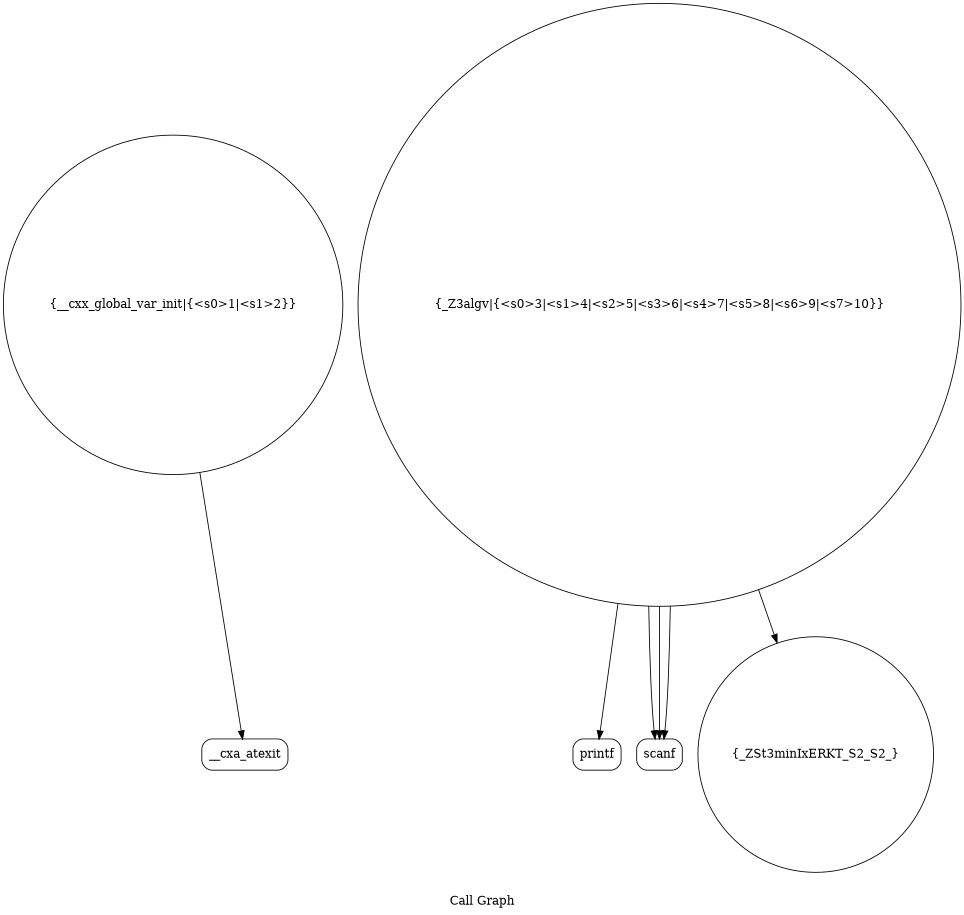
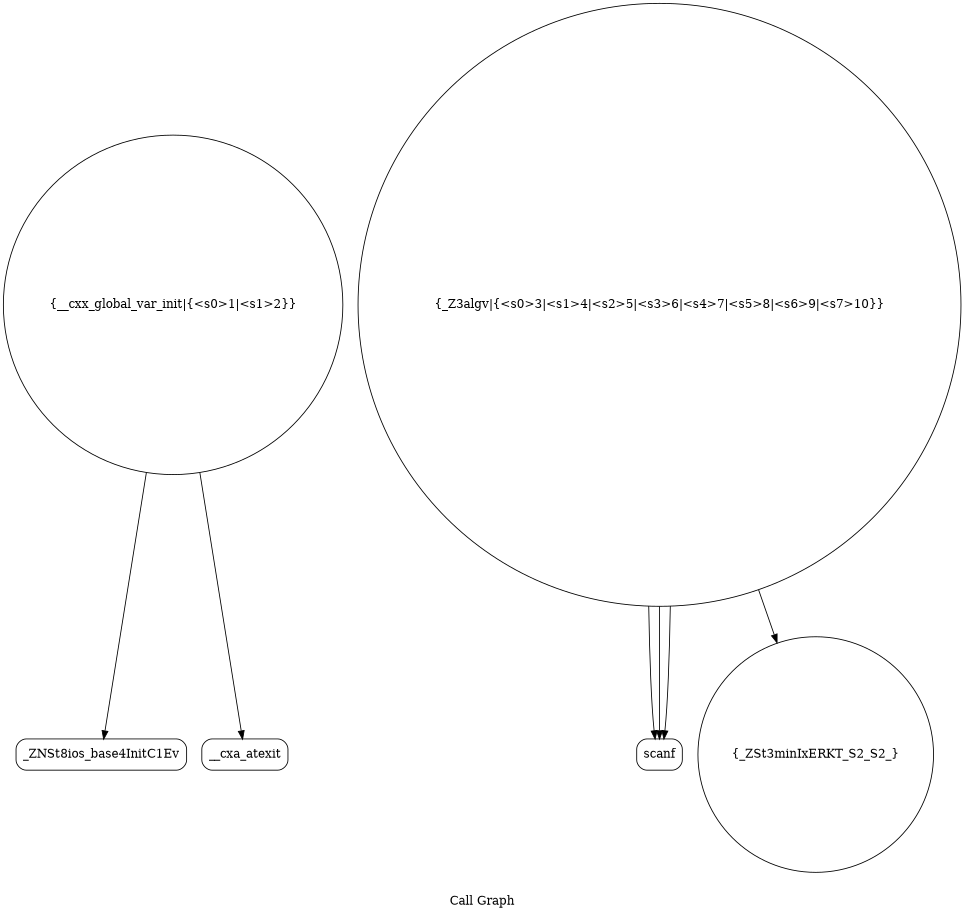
node "_ZNSt8ios_base4InitC1Ev": added
node "printf": removed
